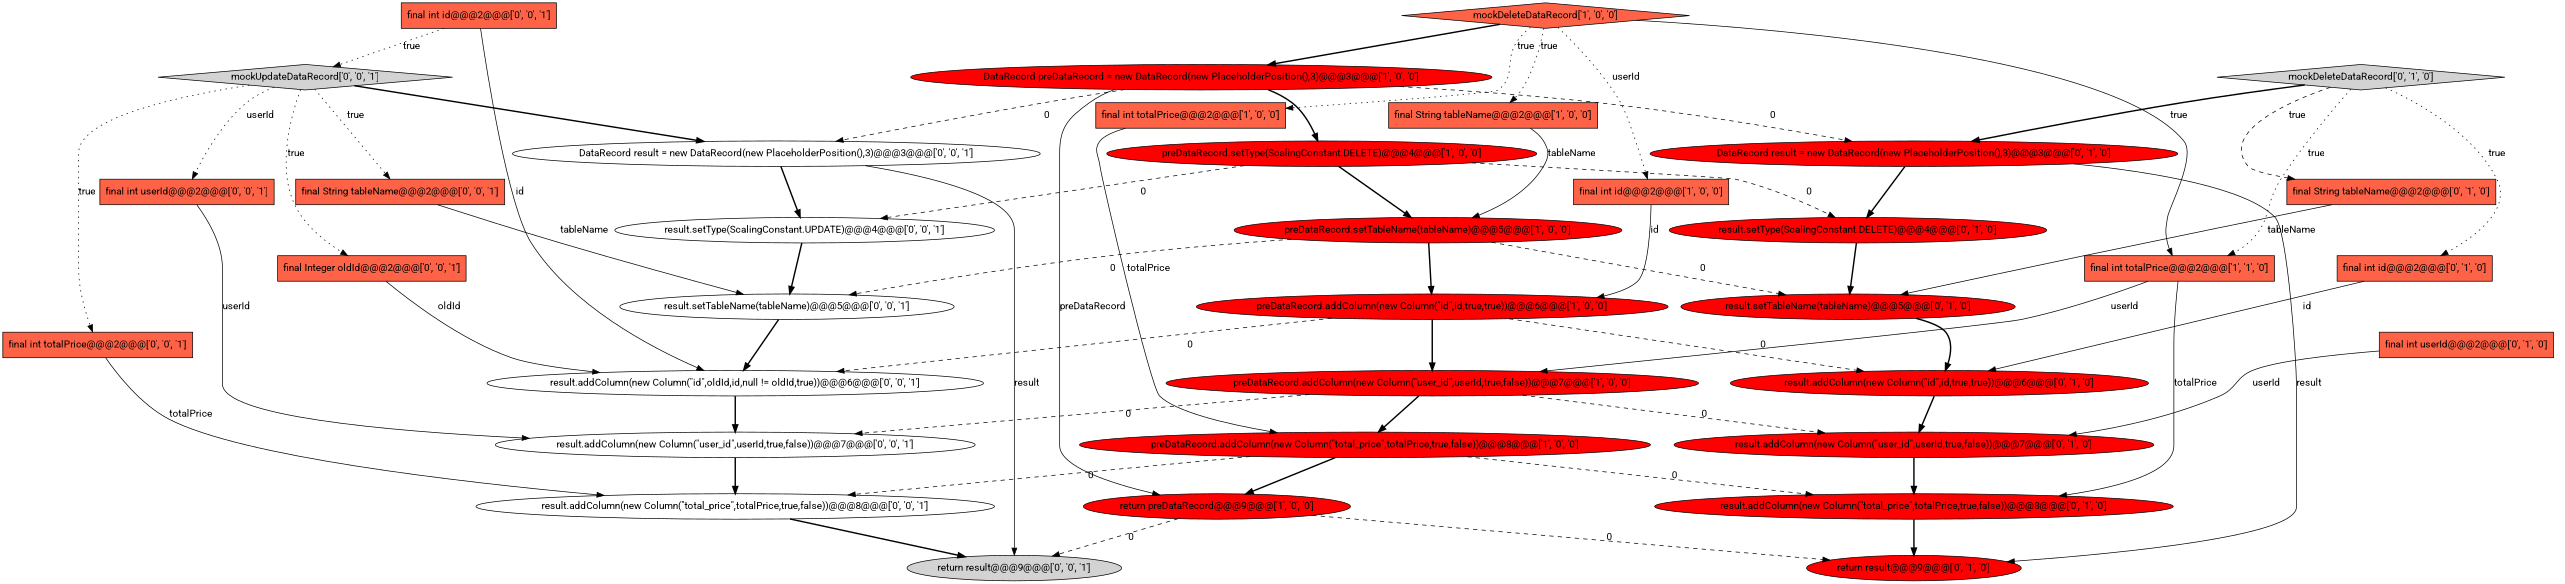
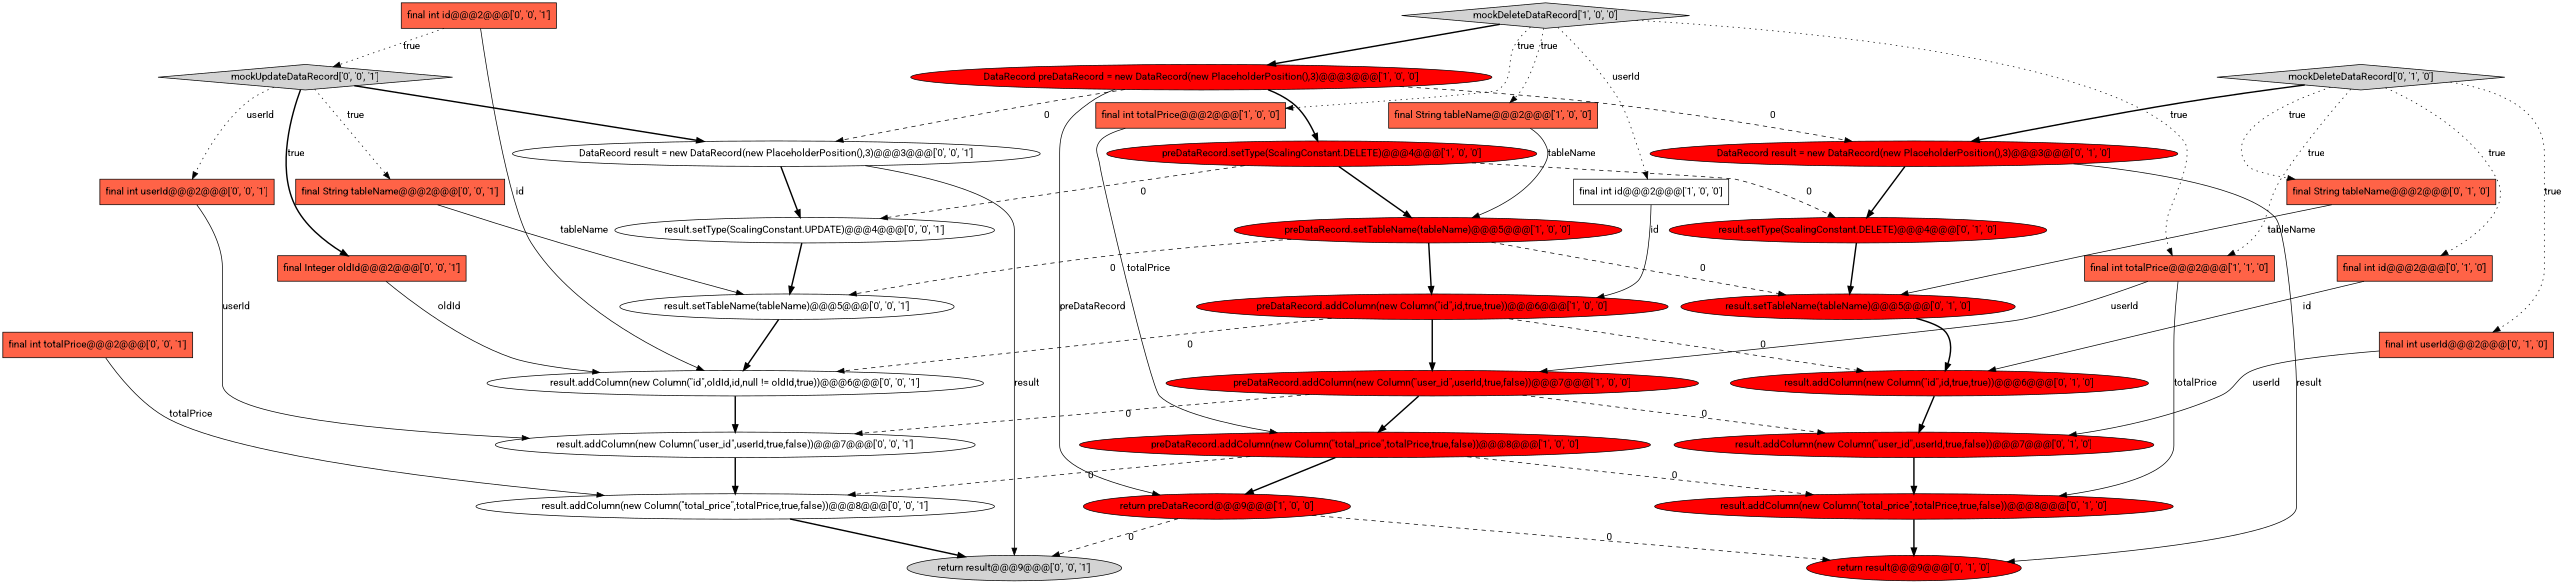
node "mockDeleteDataRecord['1', '0', '0']": fillcolor tomato -> lightgray
edge "mockDeleteDataRecord['1', '0', '0']" -> "final int totalPrice@@@2@@@['1', '1', '0']": style solid -> dotted
edge "mockDeleteDataRecord['0', '1', '0']" -> "final String tableName@@@2@@@['0', '1', '0']": style dashed -> dotted
edge "mockUpdateDataRecord['0', '0', '1']" -> "final int totalPrice@@@2@@@['0', '0', '1']": removed, label "true"
edge "mockUpdateDataRecord['0', '0', '1']" -> "final Integer oldId@@@2@@@['0', '0', '1']": style dotted -> bold
edge "mockDeleteDataRecord['0', '1', '0']" -> "final int userId@@@2@@@['0', '1', '0']": added, label "true"
node "final int id@@@2@@@['1', '0', '0']": fillcolor tomato -> white
